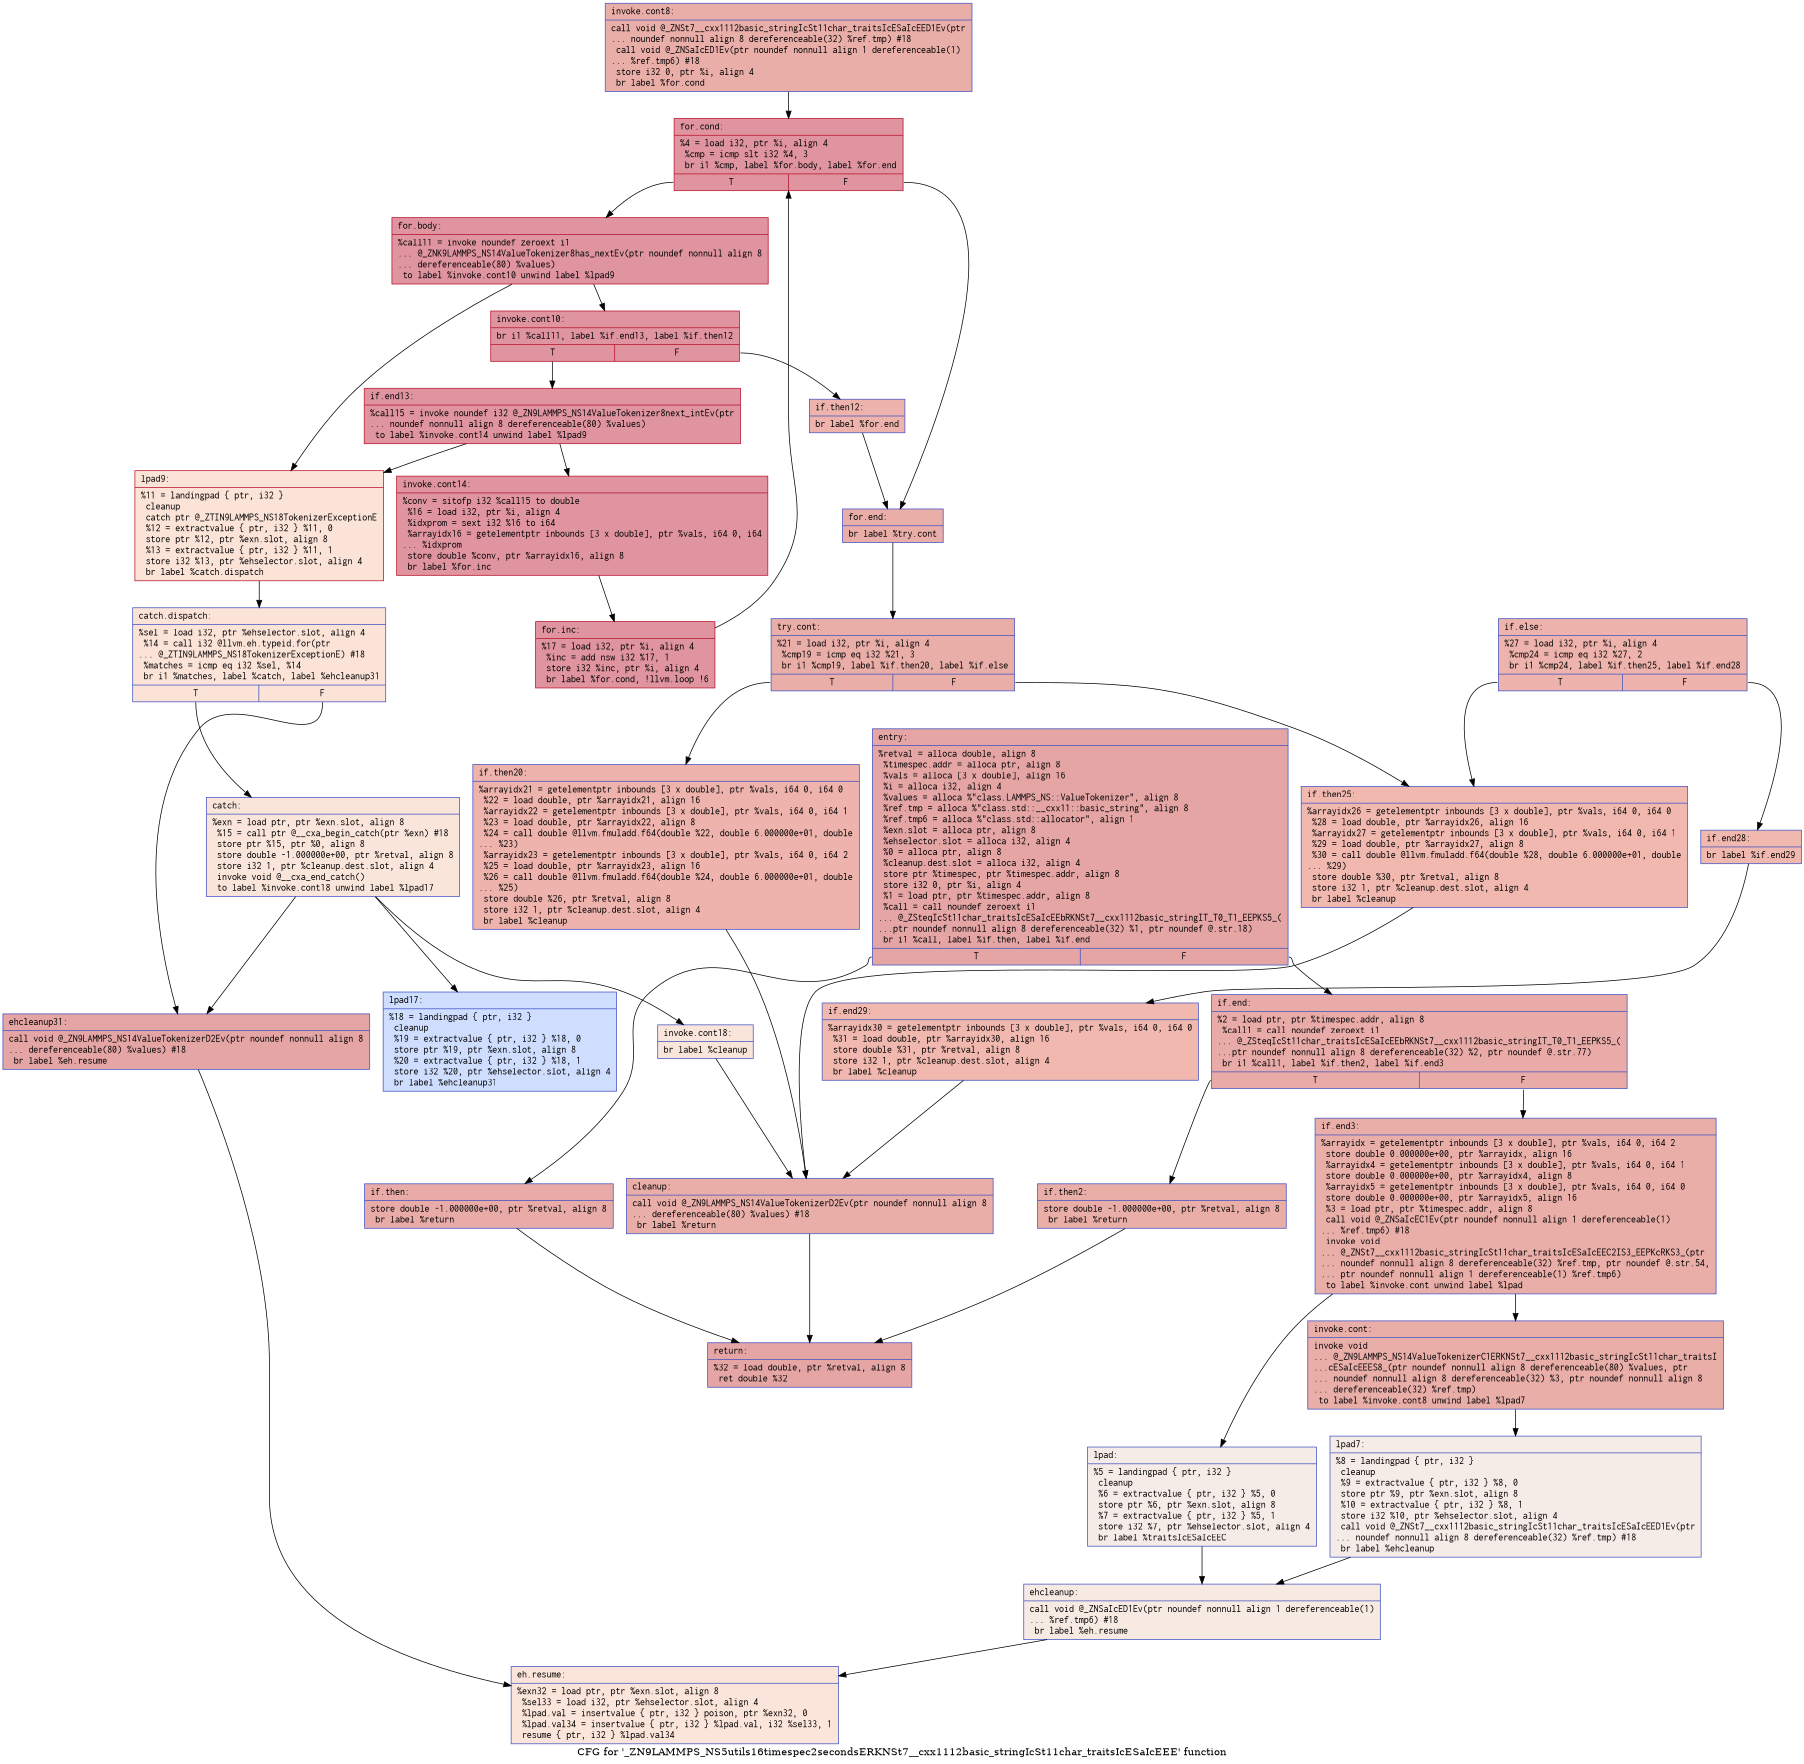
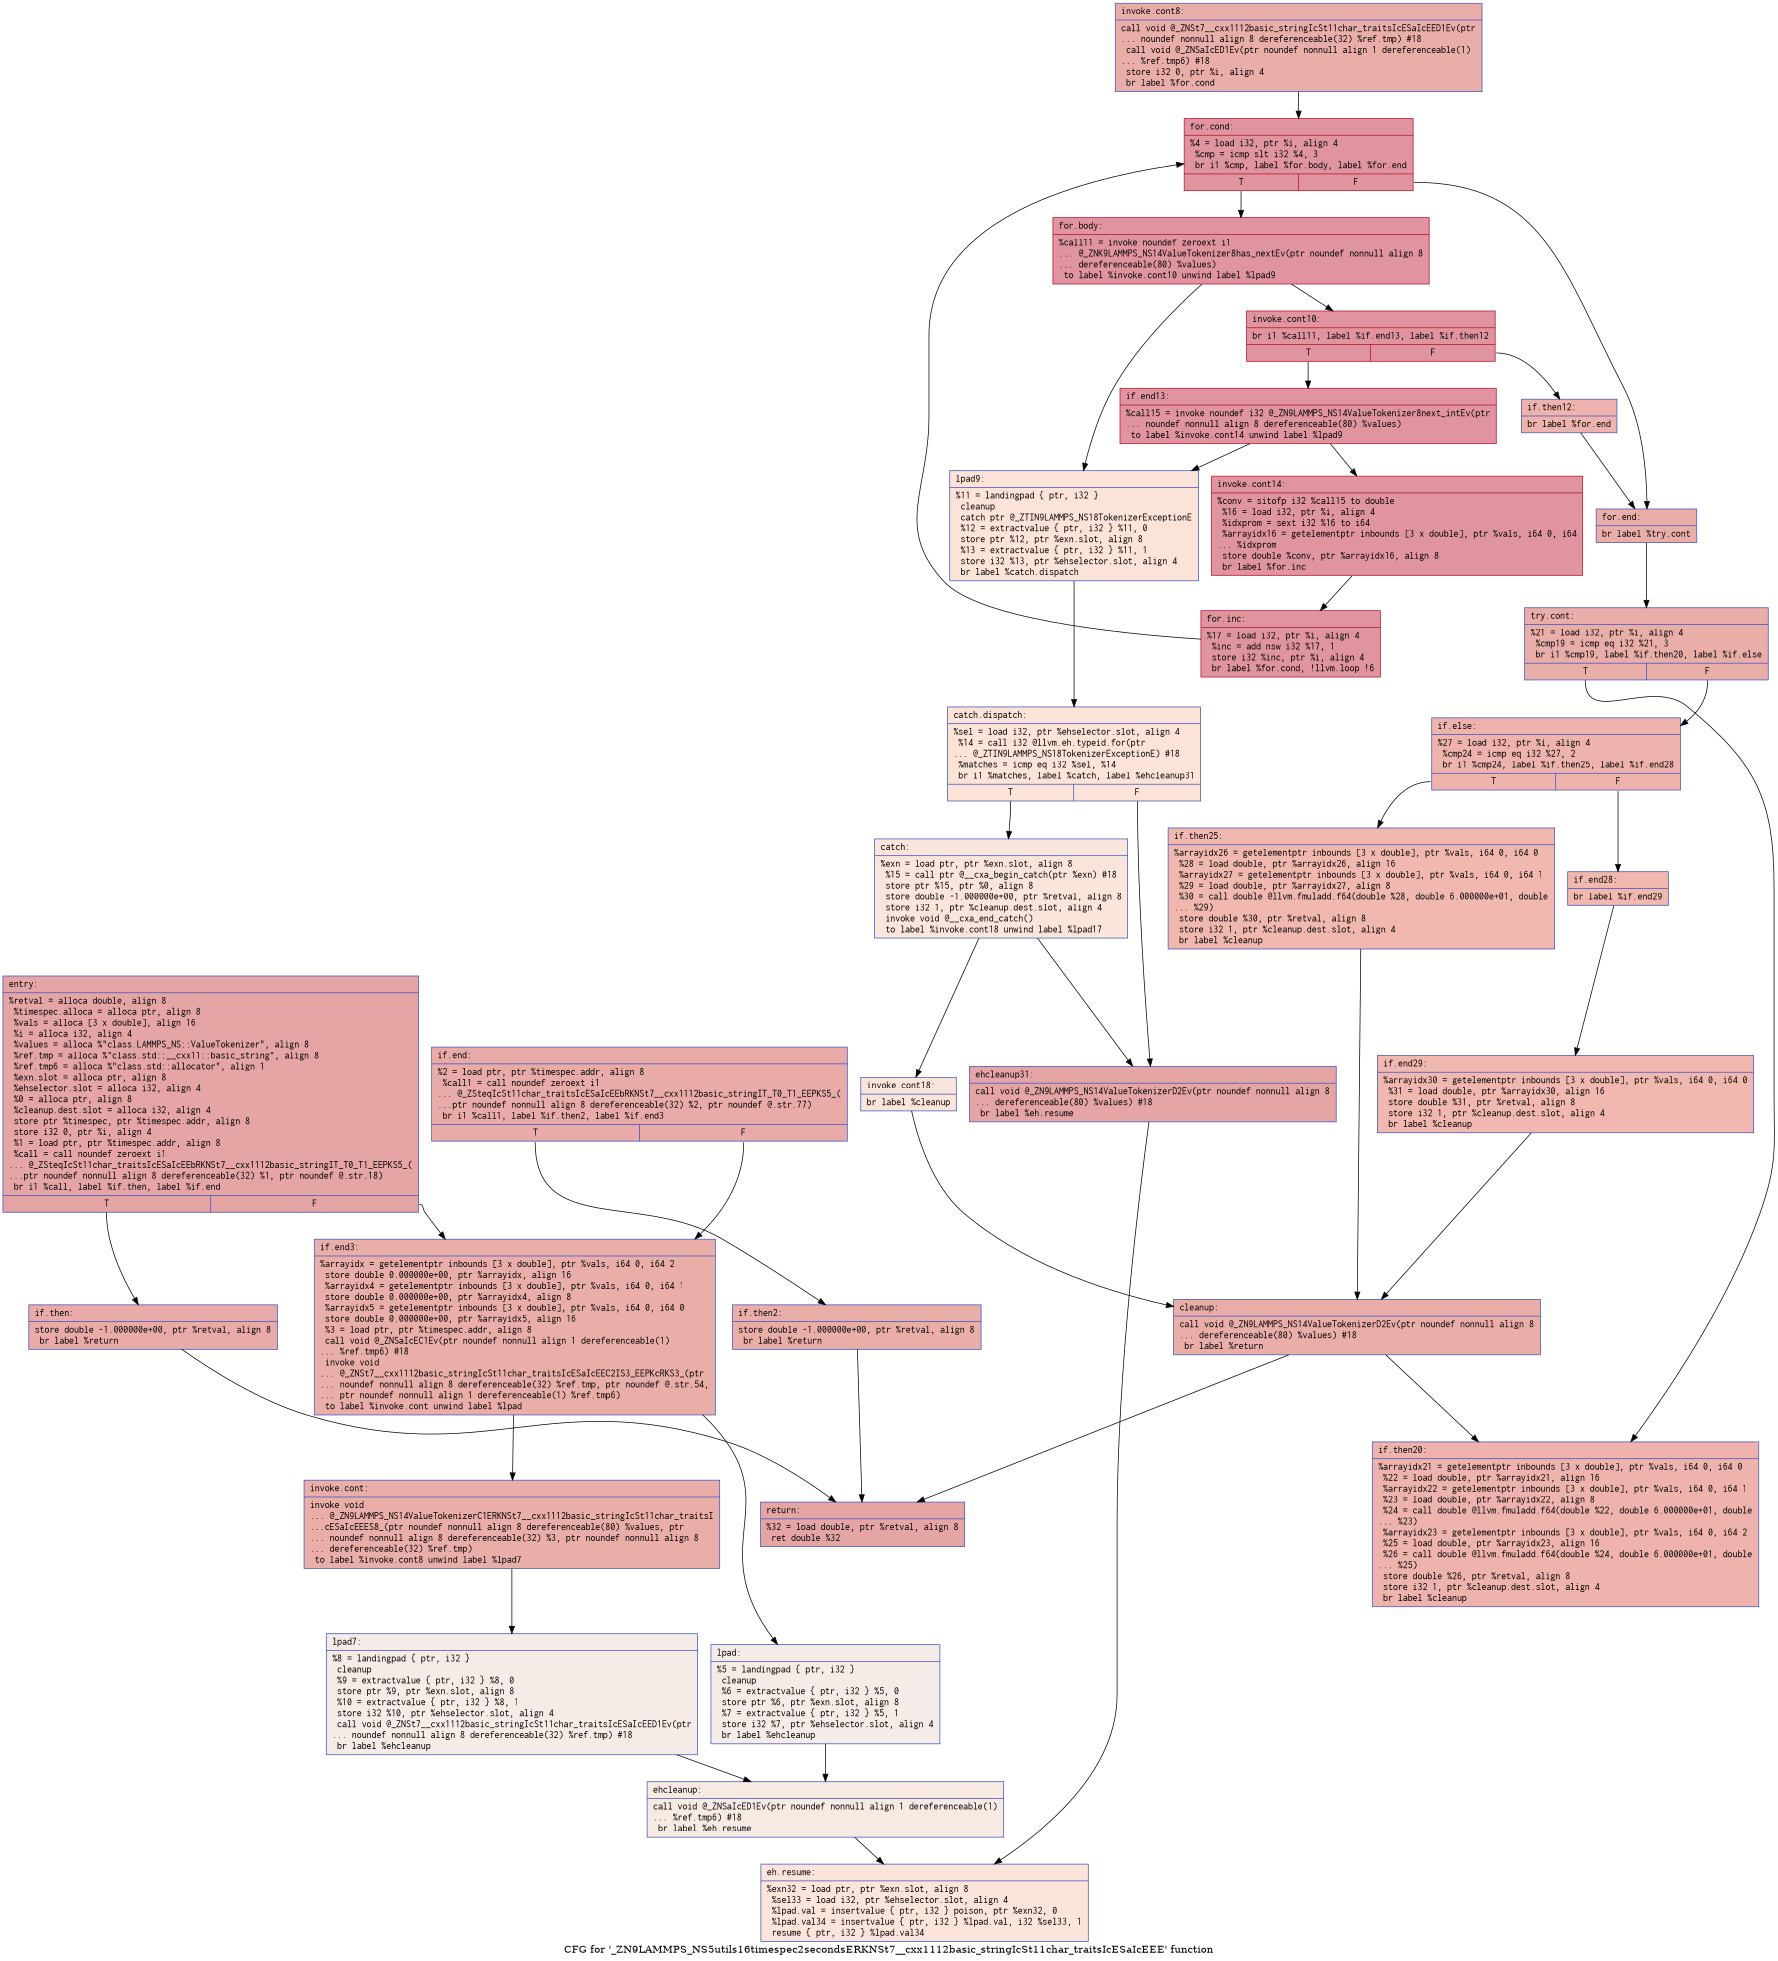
node "lpad9:": color #b70d28ff -> #3d50c3ff
edge "try.cont:" -> "if.then25:": now "try.cont:" -> "if.else:"
node "entry:": text "%timespec.addr = alloca ptr, align 8" -> "%timespec.alloca = alloca ptr, align 8"
edge "entry:" -> "if.end:": now "entry:" -> "if.end3:"
node "lpad17:": removed
edge "if.then20:" -> "cleanup:": reversed
node "lpad:": text "br label %traitsIcESaIcEEC" -> "br label %ehcleanup"
